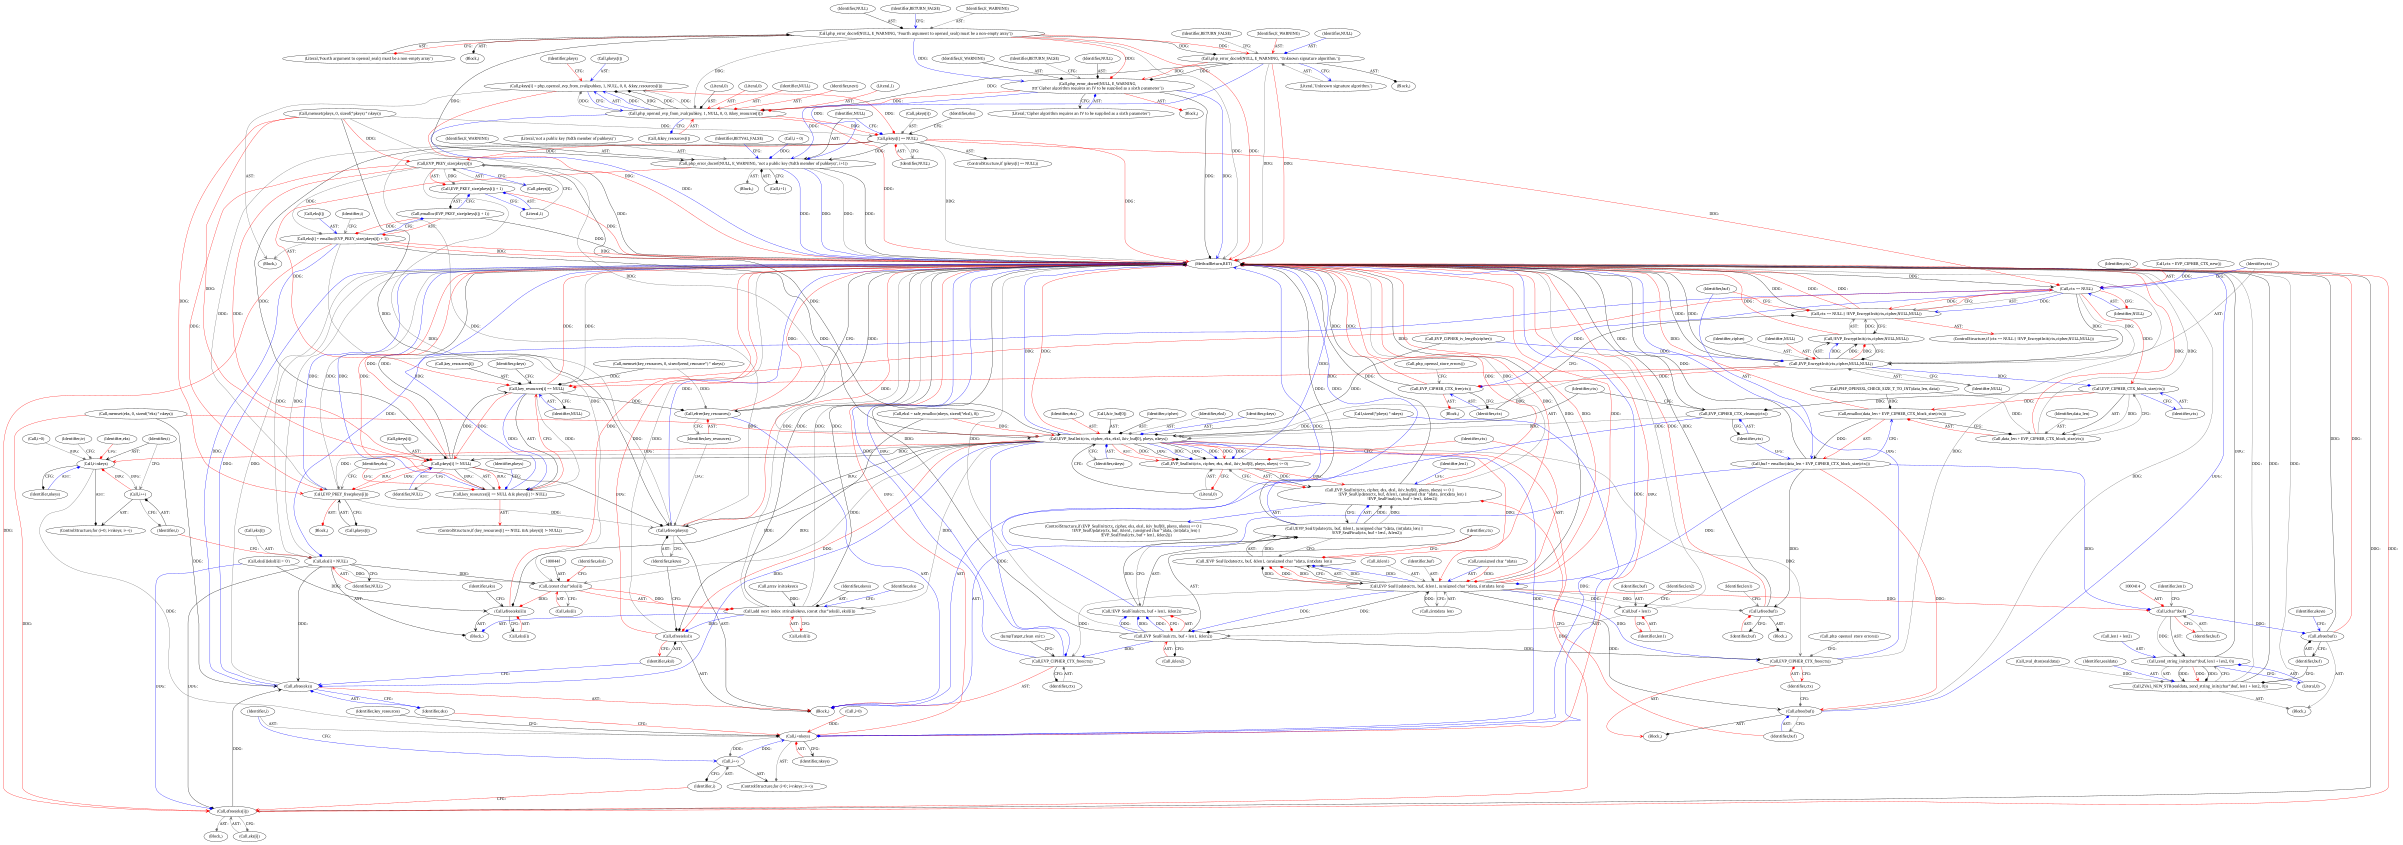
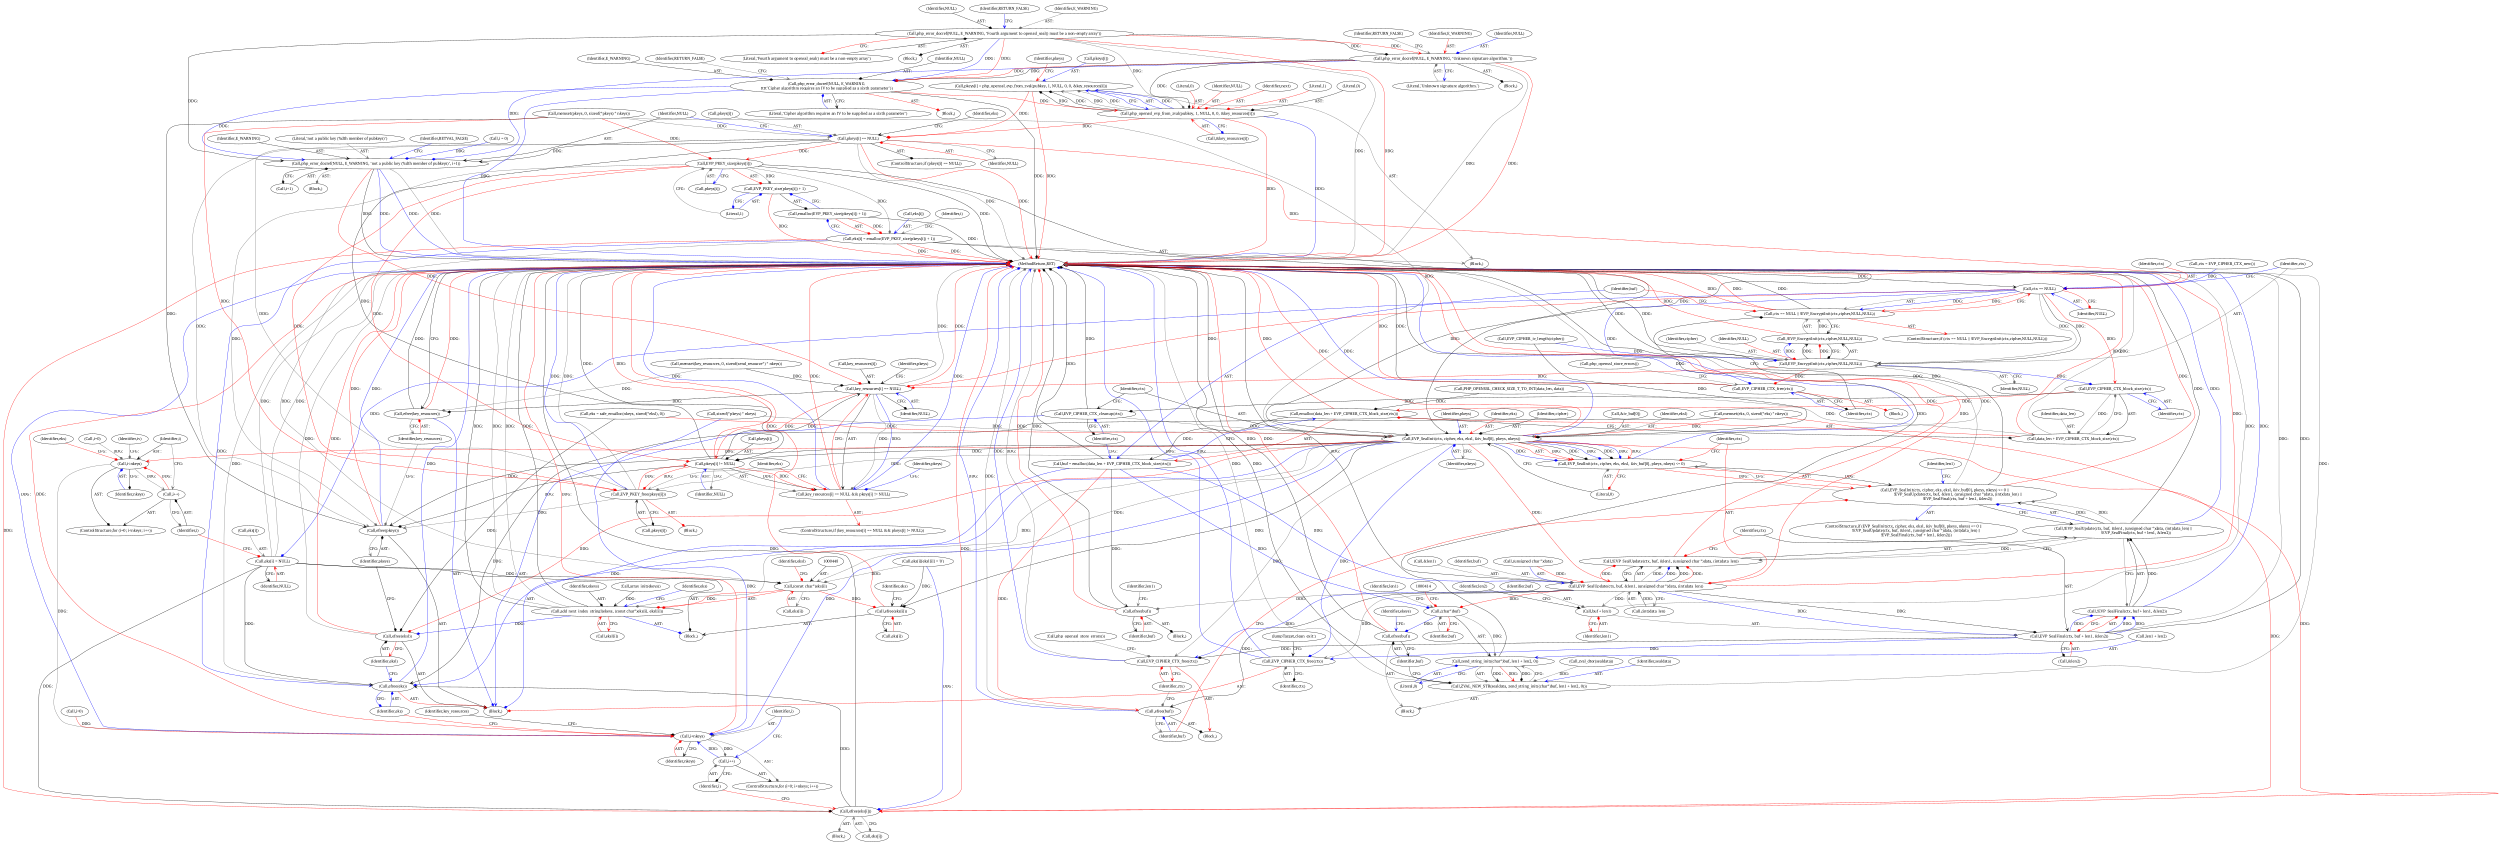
edge "(Call,memset(pkeys, 0, sizeof(*pkeys) * nkeys))" -> "(Call,pkeys[i] != NULL)": removed, label "DDG:"
node "(Call,eksl = safe_emalloc(nkeys, sizeof(*eksl), 0))": label "(Call,eksl = safe_emalloc(nkeys, sizeof(*eksl), 0))" -> "(Call,eks = safe_emalloc(nkeys, sizeof(*eksl), 0))"
edge "1000414" -> "(Call,(char*)buf)": label "AST: " -> "CFG: "
